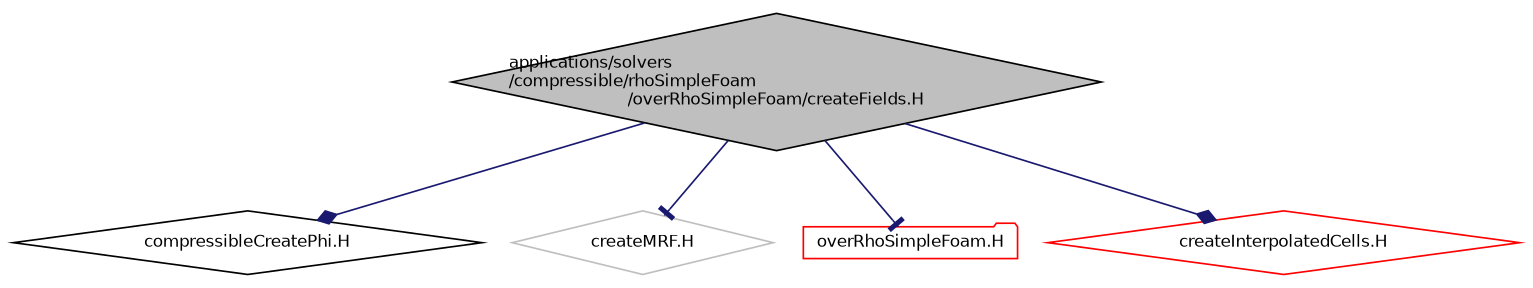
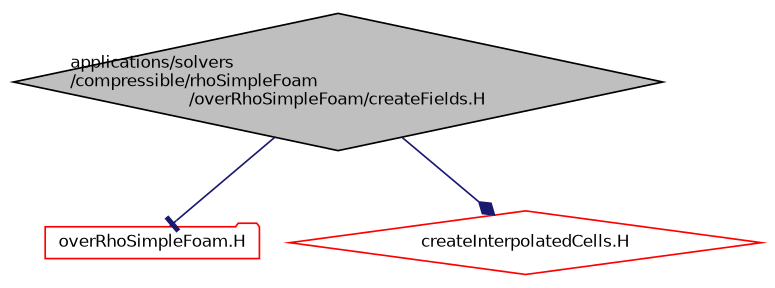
node "compressibleCreatePhi.H": removed
node "createMRF.H": removed
